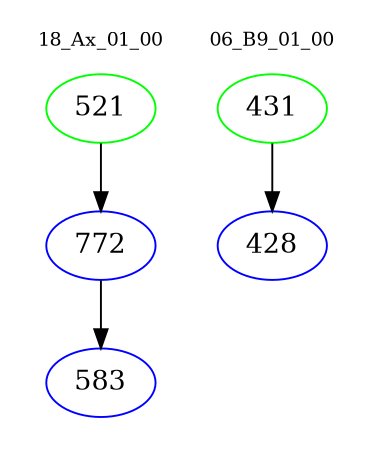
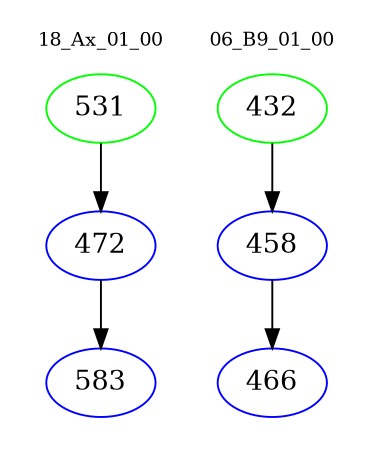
node "521": label "521" -> "531"
node "431": label "431" -> "432"
node "772": label "772" -> "472"
node "428": label "428" -> "458"
node "466": added
